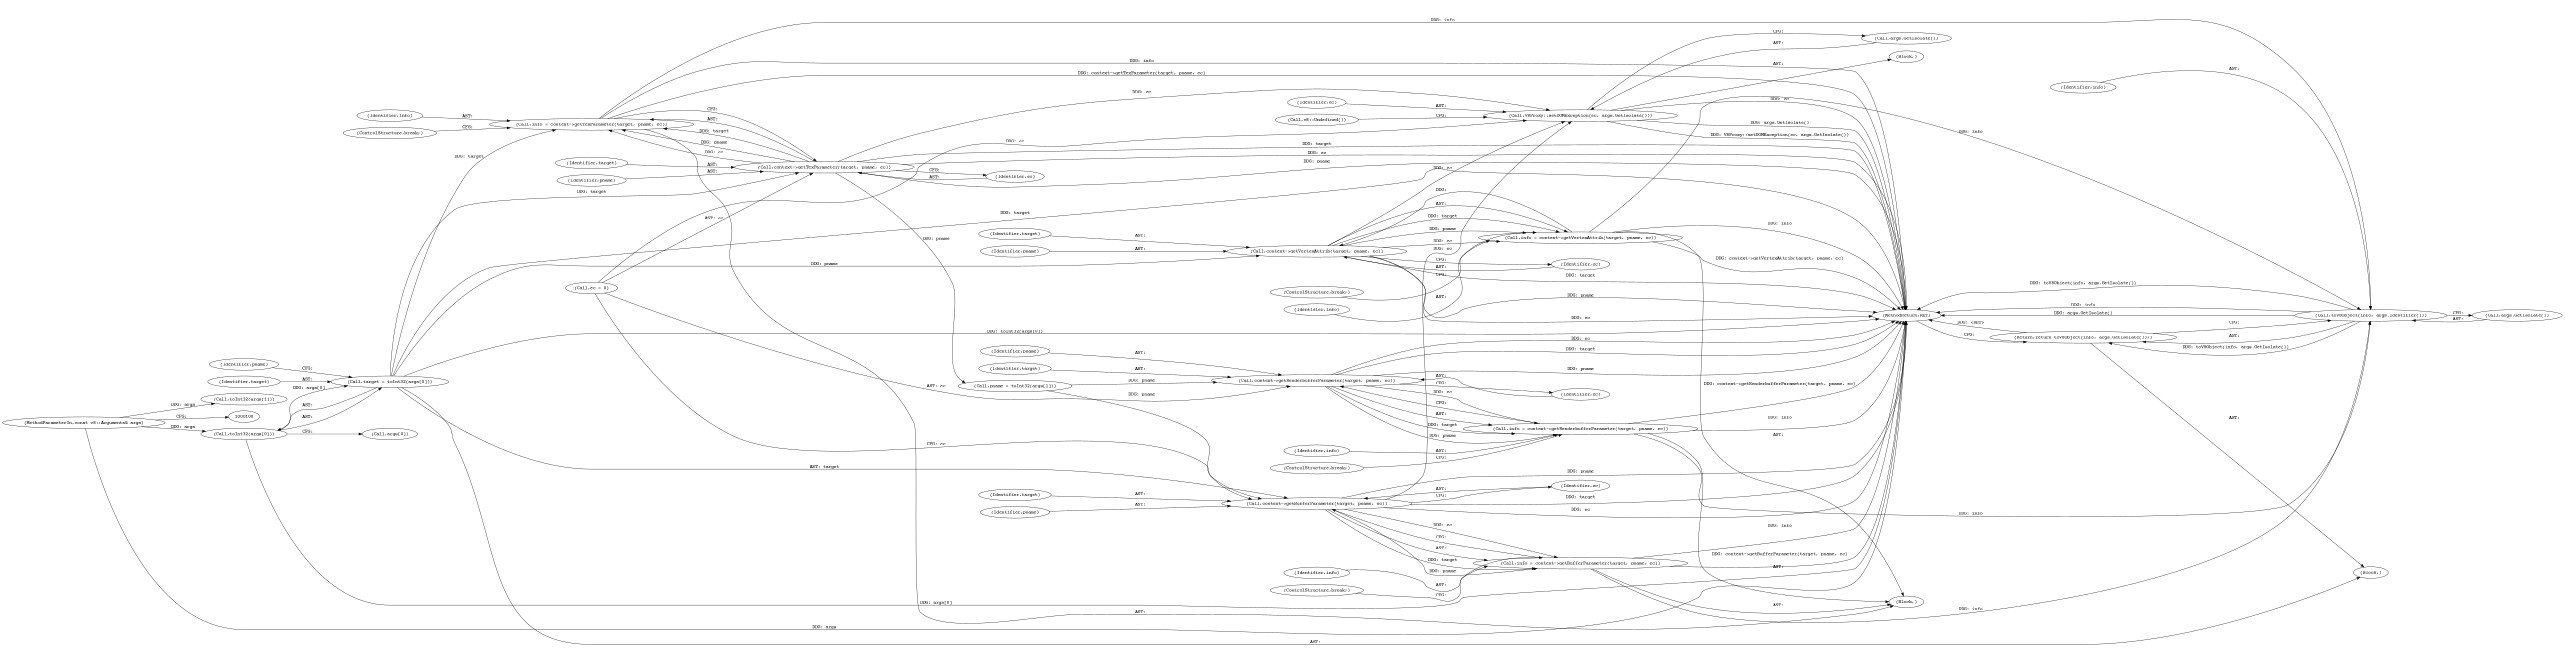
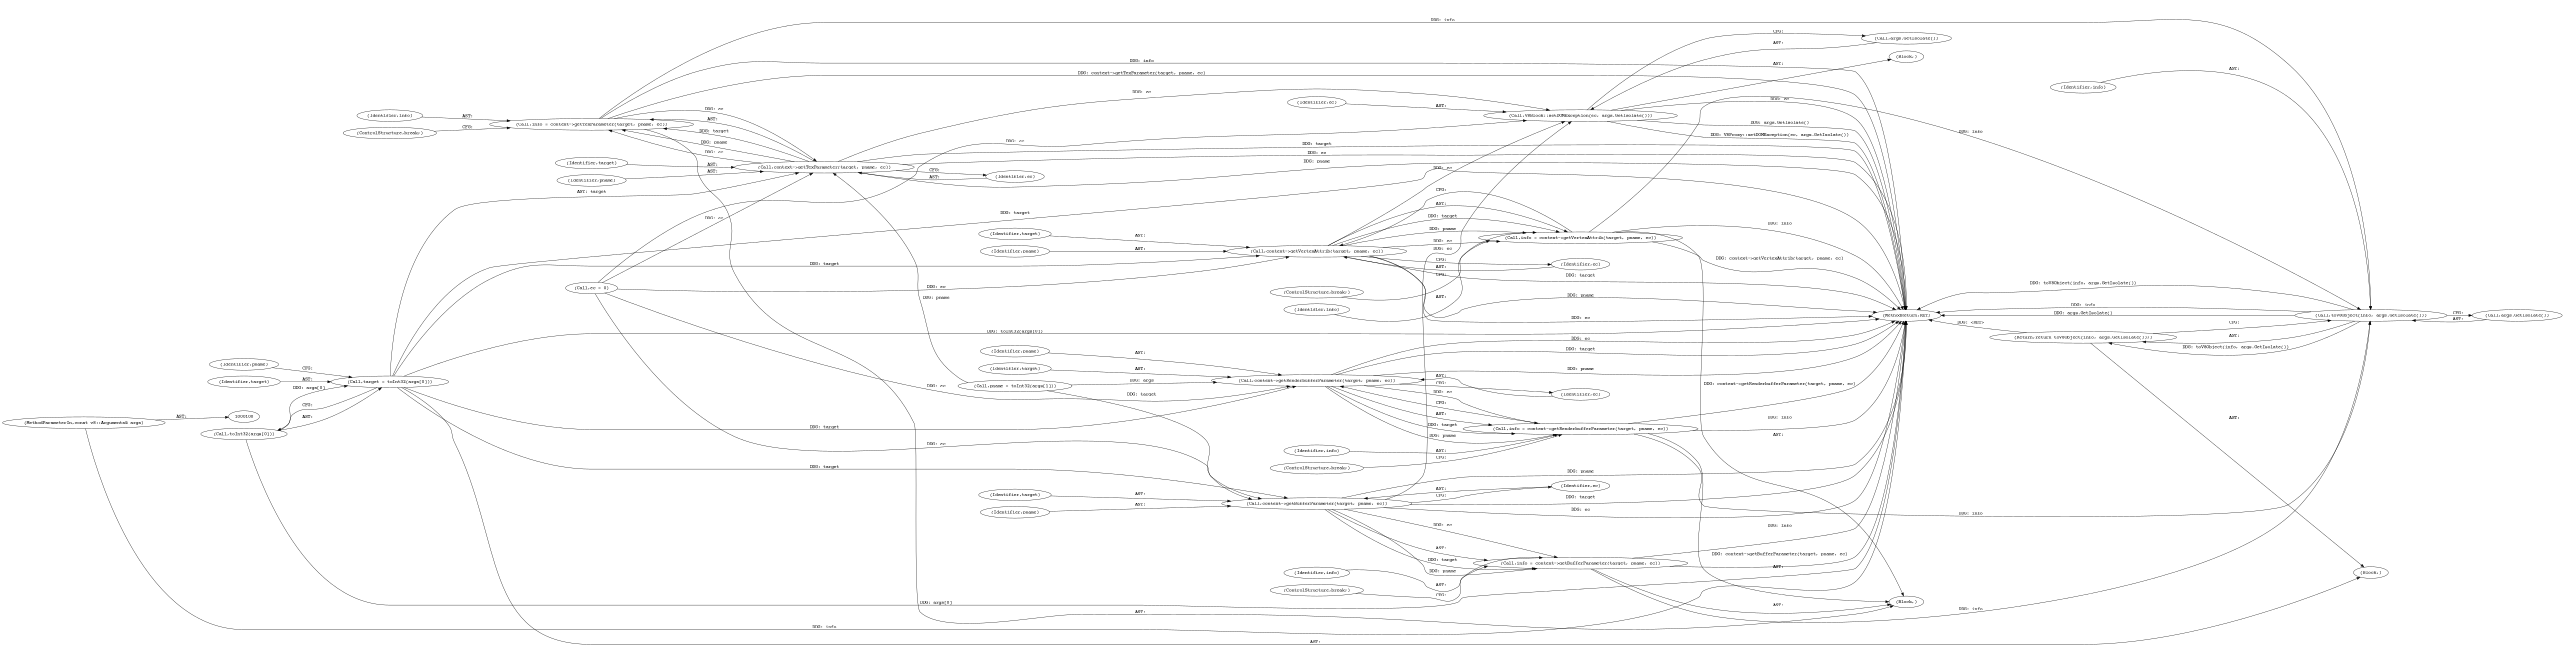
edge "(Call,info = context->getTexParameter(target, pname, ec))" -> "(Call,context->getTexParameter(target, pname, ec))": label "CFG: " -> "DDG: ec"
node "(Call,V8Proxy::setDOMException(ec, args.GetIsolate()))": label "(Call,V8Proxy::setDOMException(ec, args.GetIsolate()))" -> "(Call,V8Block::setDOMException(ec, args.GetIsolate()))"
node "(Call,v8::Undefined())": removed
edge "(Call,info = context->getVertexAttrib(target, pname, ec))" -> "(Call,context->getVertexAttrib(target, pname, ec))": label "DDG: " -> "CFG: "
edge "(Call,target = toInt32(args[0]))" -> "(Call,context->getTexParameter(target, pname, ec))": label "DDG: target" -> "AST: target"
edge "(Call,ec = 0)" -> "(Call,context->getTexParameter(target, pname, ec))": label "AST: ec" -> "DDG: ec"
edge "(Call,target = toInt32(args[0]))" -> "(Call,info = context->getTexParameter(target, pname, ec))": now "(Call,target = toInt32(args[0]))" -> "(Call,context->getRenderbufferParameter(target, pname, ec))"
edge "(Call,context->getTexParameter(target, pname, ec))" -> "(Call,pname = toInt32(args[1]))": reversed
edge "(Call,target = toInt32(args[0]))" -> "(Call,context->getVertexAttrib(target, pname, ec))": label "DDG: pname" -> "DDG: target"
edge "(Call,ec = 0)" -> "(Call,context->getVertexAttrib(target, pname, ec))": added, label "DDG: ec"
node "(Call,toV8Object(info, args.Identifier()))": label "(Call,toV8Object(info, args.Identifier()))" -> "(Call,toV8Object(info, args.GetIsolate()))"
edge "(MethodReturn,RET)" -> "(Return,return toV8Object(info, args.GetIsolate());)": removed, label "CFG:"
edge "(Call,pname = toInt32(args[1]))" -> "(Call,context->getRenderbufferParameter(target, pname, ec))": label "DDG: pname" -> "DDG: args"
edge "(Call,ec = 0)" -> "(Call,context->getRenderbufferParameter(target, pname, ec))": label "AST: ec" -> "DDG: ec"
edge "(Call,pname = toInt32(args[1]))" -> "(Call,context->getBufferParameter(target, pname, ec))": label "DDG: pname" -> "DDG: target"
node "(Call,toInt32(args[1]))": removed
edge "(Call,target = toInt32(args[0]))" -> "(Call,toInt32(args[0]))": label "AST: " -> "CFG: "
edge "(MethodParameterIn,const v8::Arguments& args)" -> "1000100": label "CFG: " -> "AST: "
edge "(MethodParameterIn,const v8::Arguments& args)" -> "(Call,toInt32(args[0]))": removed, label "DDG: args"
node "(Call,args[0])": removed
edge "(Call,ec = 0)" -> "(Call,context->getBufferParameter(target, pname, ec))": label "CFG: ec" -> "DDG: ec"
edge "(Call,target = toInt32(args[0]))" -> "(Call,context->getBufferParameter(target, pname, ec))": label "AST: target" -> "DDG: target"
edge "(Call,info = context->getBufferParameter(target, pname, ec))" -> "(Call,context->getBufferParameter(target, pname, ec))": removed, label "CFG:"
edge "(MethodParameterIn,const v8::Arguments& args)" -> "(MethodReturn,RET)": label "DDG: args" -> "DDG: info"
